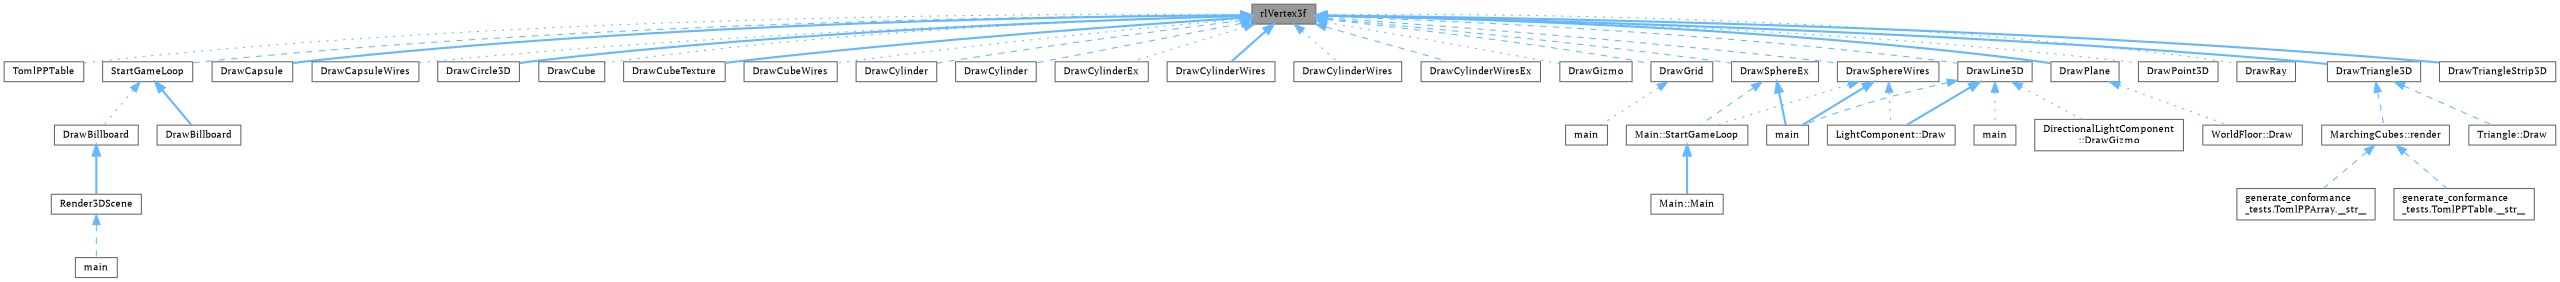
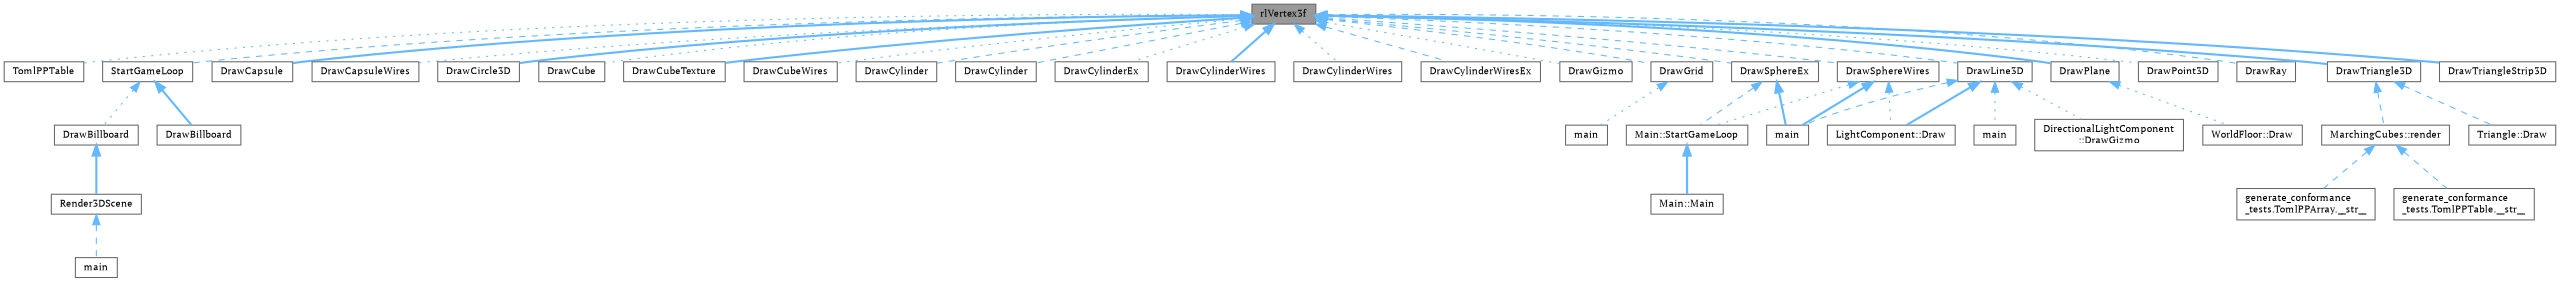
edge "DrawRay" -> "rlVertex3f": style dotted -> dashed
